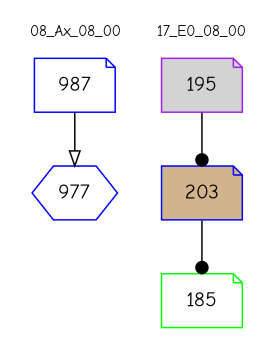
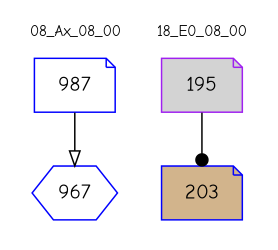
cluster "17_E0_08_00": label "17_E0_08_00" -> "18_E0_08_00"
node "977": label "977" -> "967"
node "185": removed
